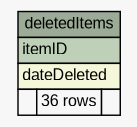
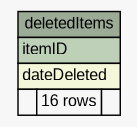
node "deletedItems": text "36 rows" -> "16 rows"
